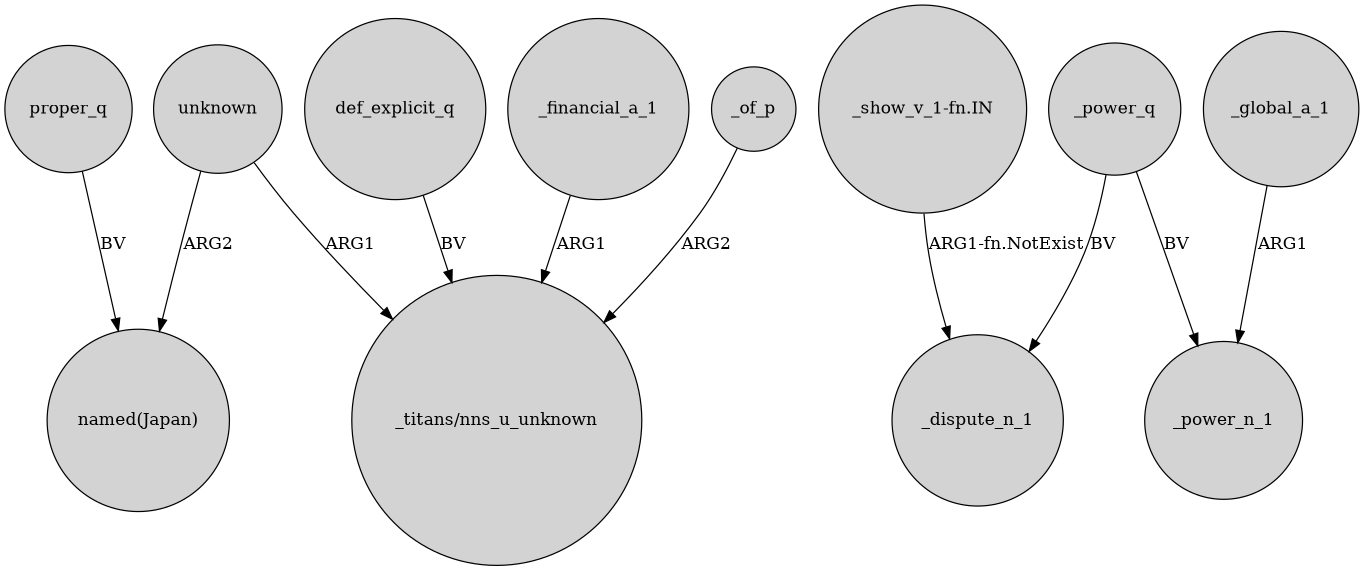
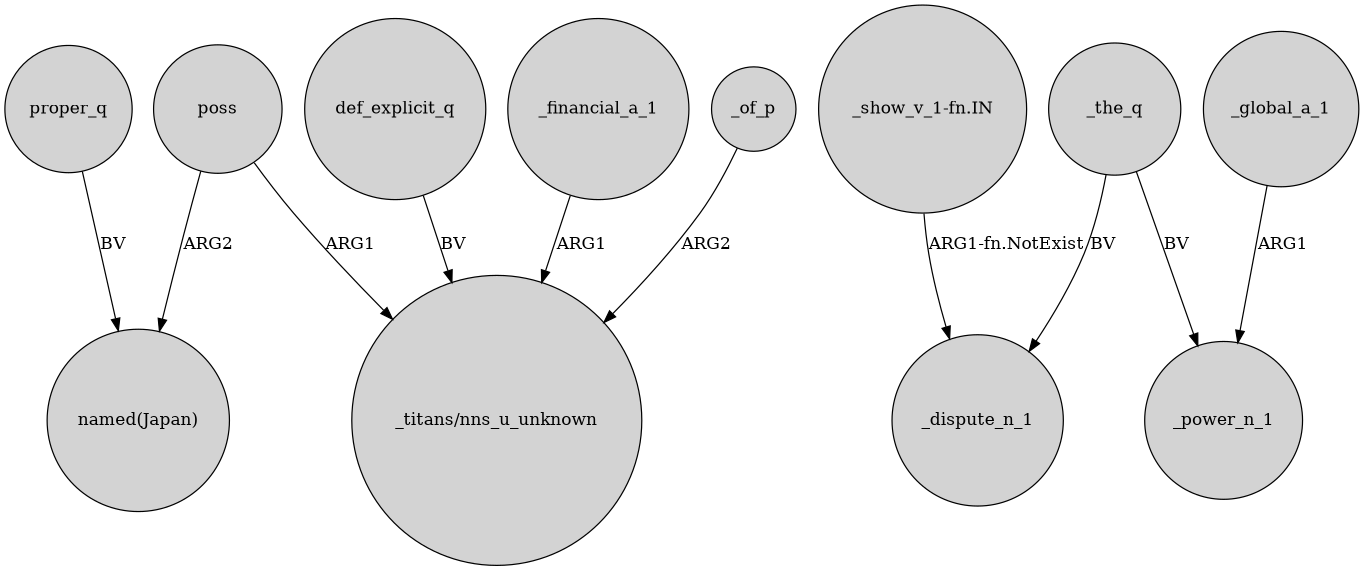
node "unknown": label "unknown" -> "poss"
node "_power_q": label "_power_q" -> "_the_q"
